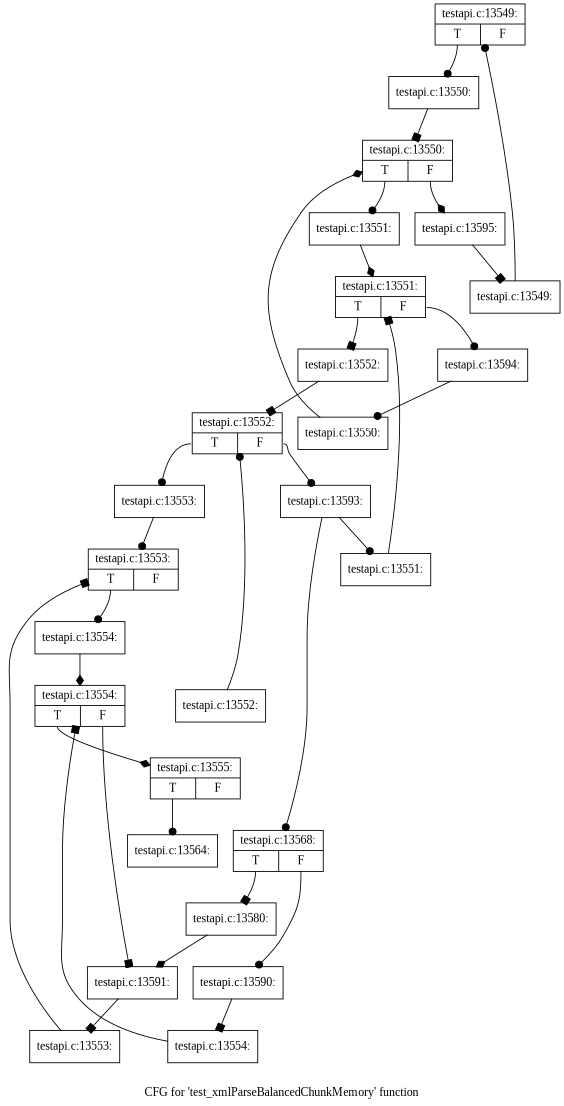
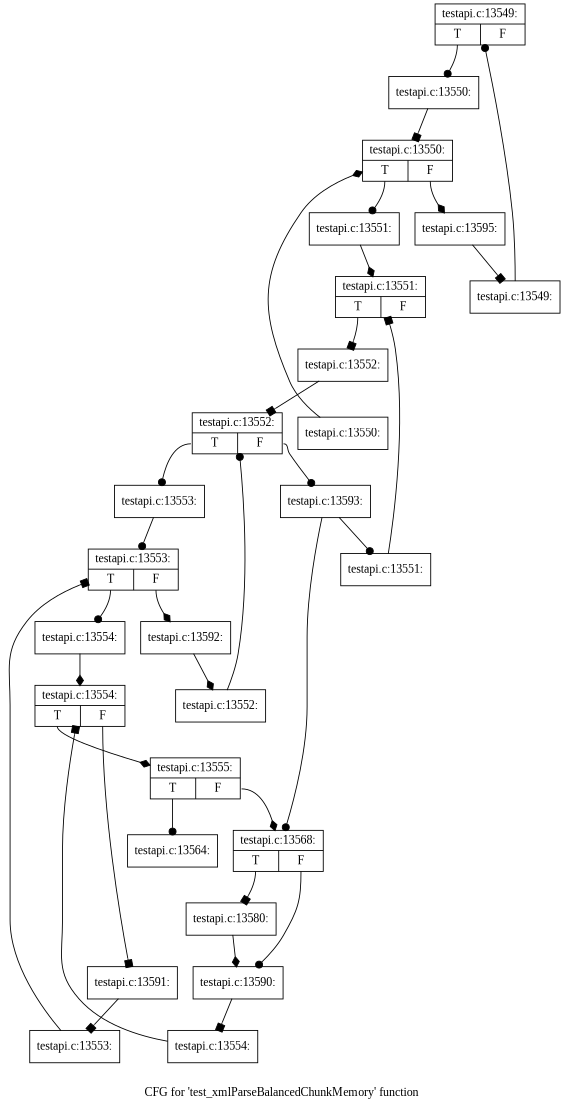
node "testapi.c:13594:": removed
node "testapi.c:13592:": added
edge "testapi.c:13555:" -> "testapi.c:13568:": added
edge "testapi.c:13580:" -> "testapi.c:13591:": now "testapi.c:13580:" -> "testapi.c:13590:"
